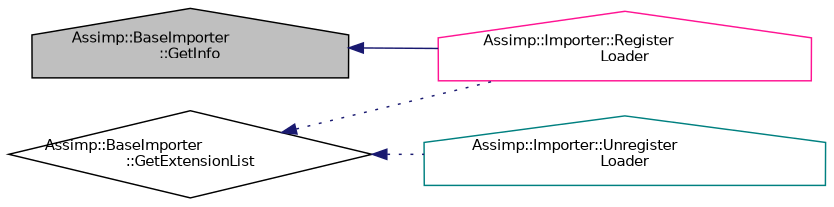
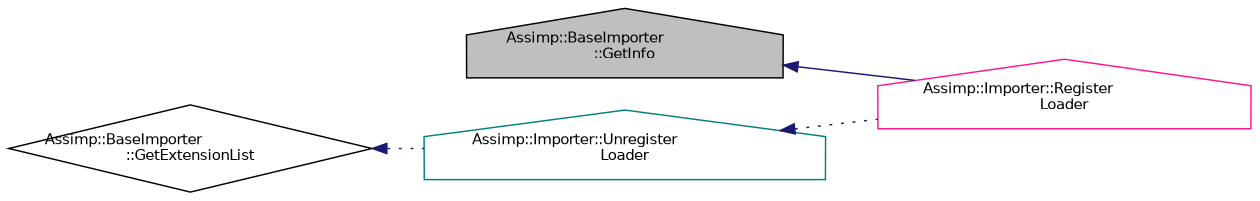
edge "Assimp::Importer::Register Loader" -> "Assimp::BaseImporter ::GetExtensionList": now "Assimp::Importer::Register Loader" -> "Assimp::Importer::Unregister Loader"
